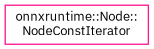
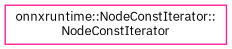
node "onnxruntime::Node:: NodeConstIterator": label "onnxruntime::Node:: NodeConstIterator" -> "onnxruntime::NodeConstIterator:: NodeConstIterator"
